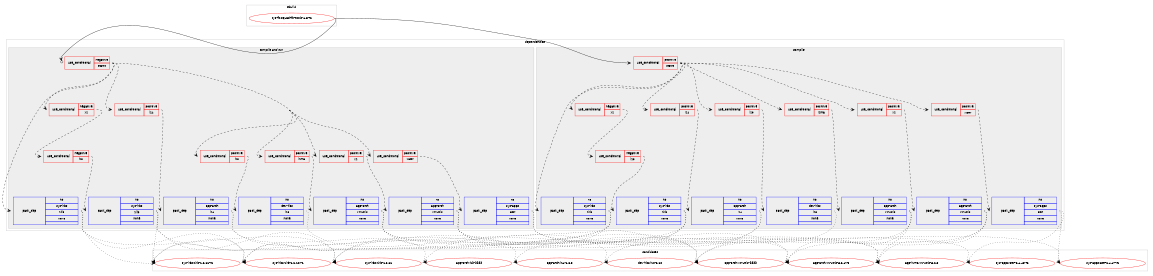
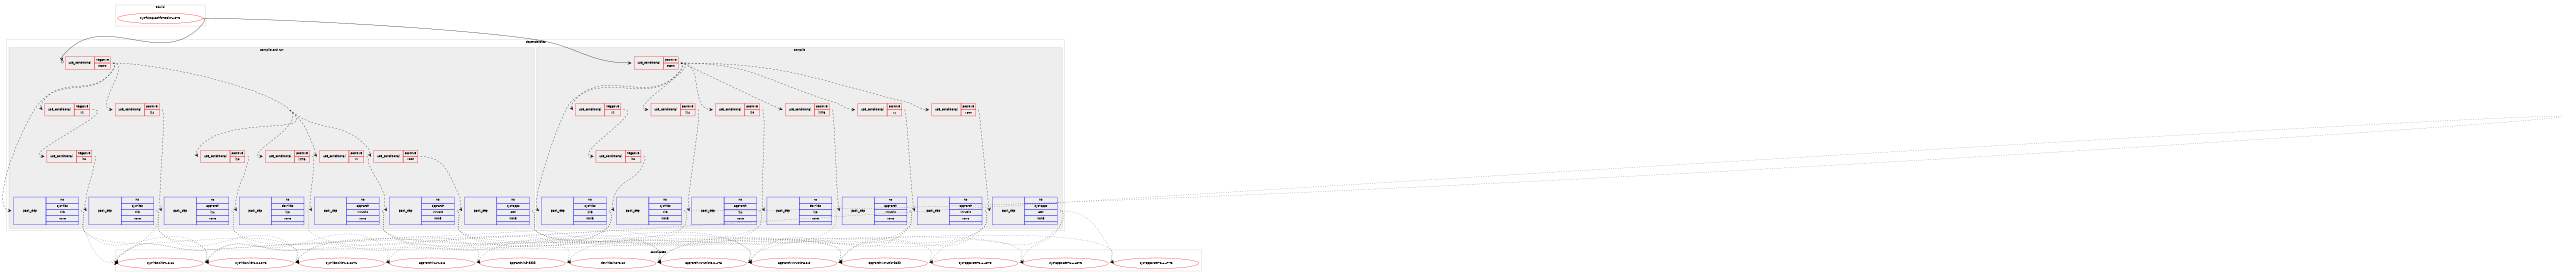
node "app-arch/xz-utils-9999": label "app-arch/xz-utils-9999" -> "app-arch/xz-utils-9399"
node "app-lzma/xz-utils-5.2.3": label "app-lzma/xz-utils-5.2.3" -> "app-arch/xz-utils-5.2.3"
node "sys-apps/attr-2.4.48-r3": added
